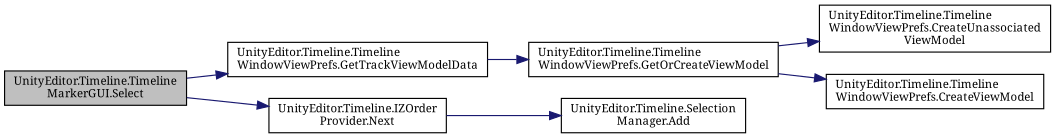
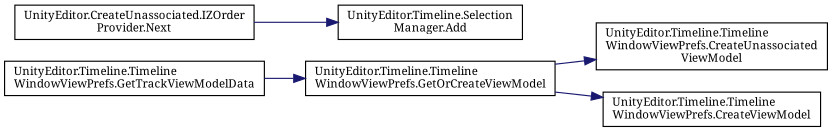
node "UnityEditor.Timeline.Timeline MarkerGUI.Select": removed
node "UnityEditor.Timeline.IZOrder Provider.Next": label "UnityEditor.Timeline.IZOrder Provider.Next" -> "UnityEditor.CreateUnassociated.IZOrder Provider.Next"
